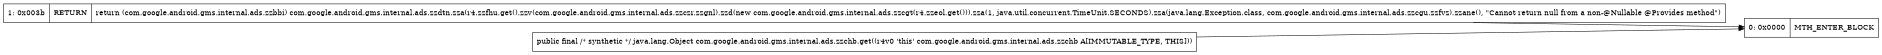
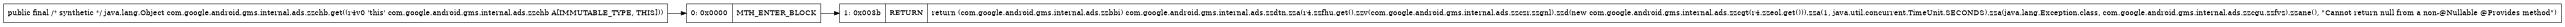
edge "1: 0x003b" -> "0: 0x0000": reversed
